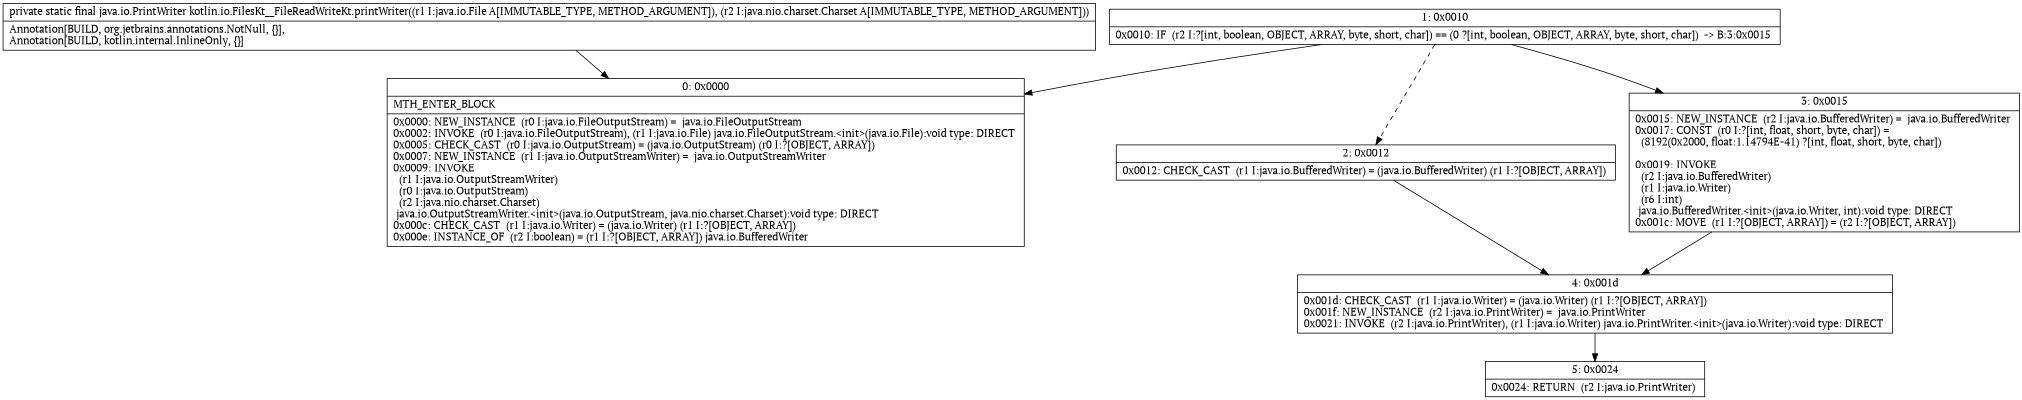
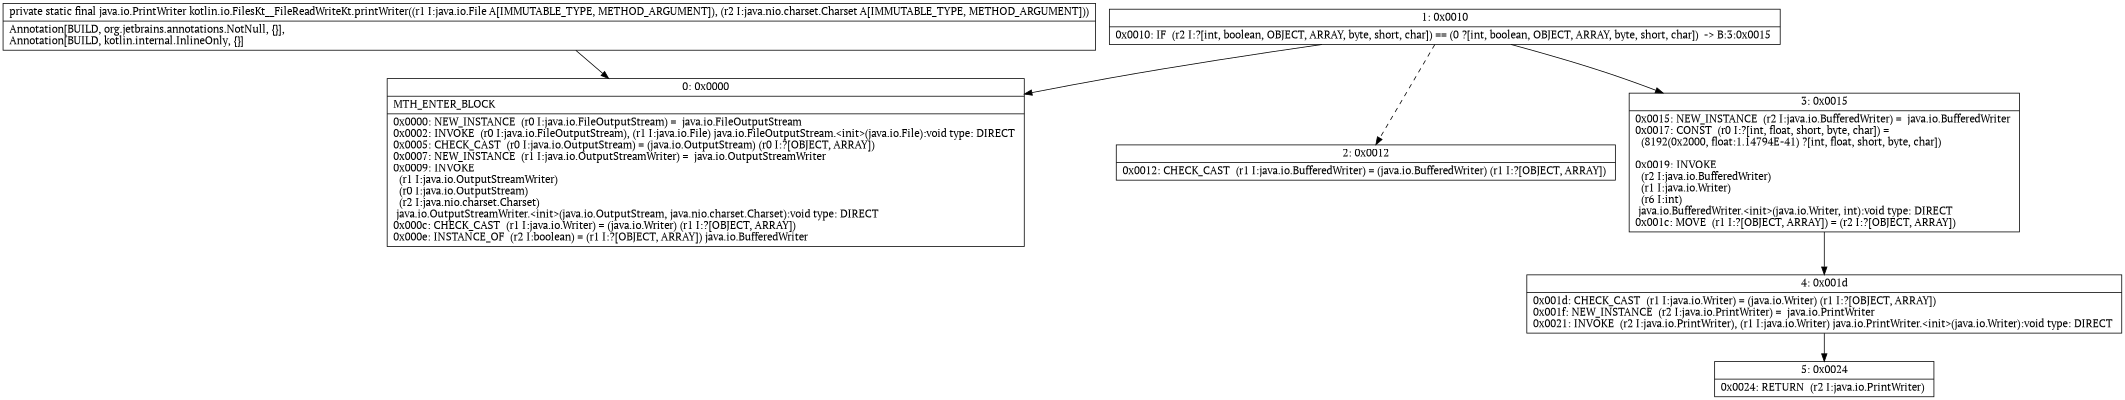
edge "2: 0x0012" -> "4: 0x001d": removed
